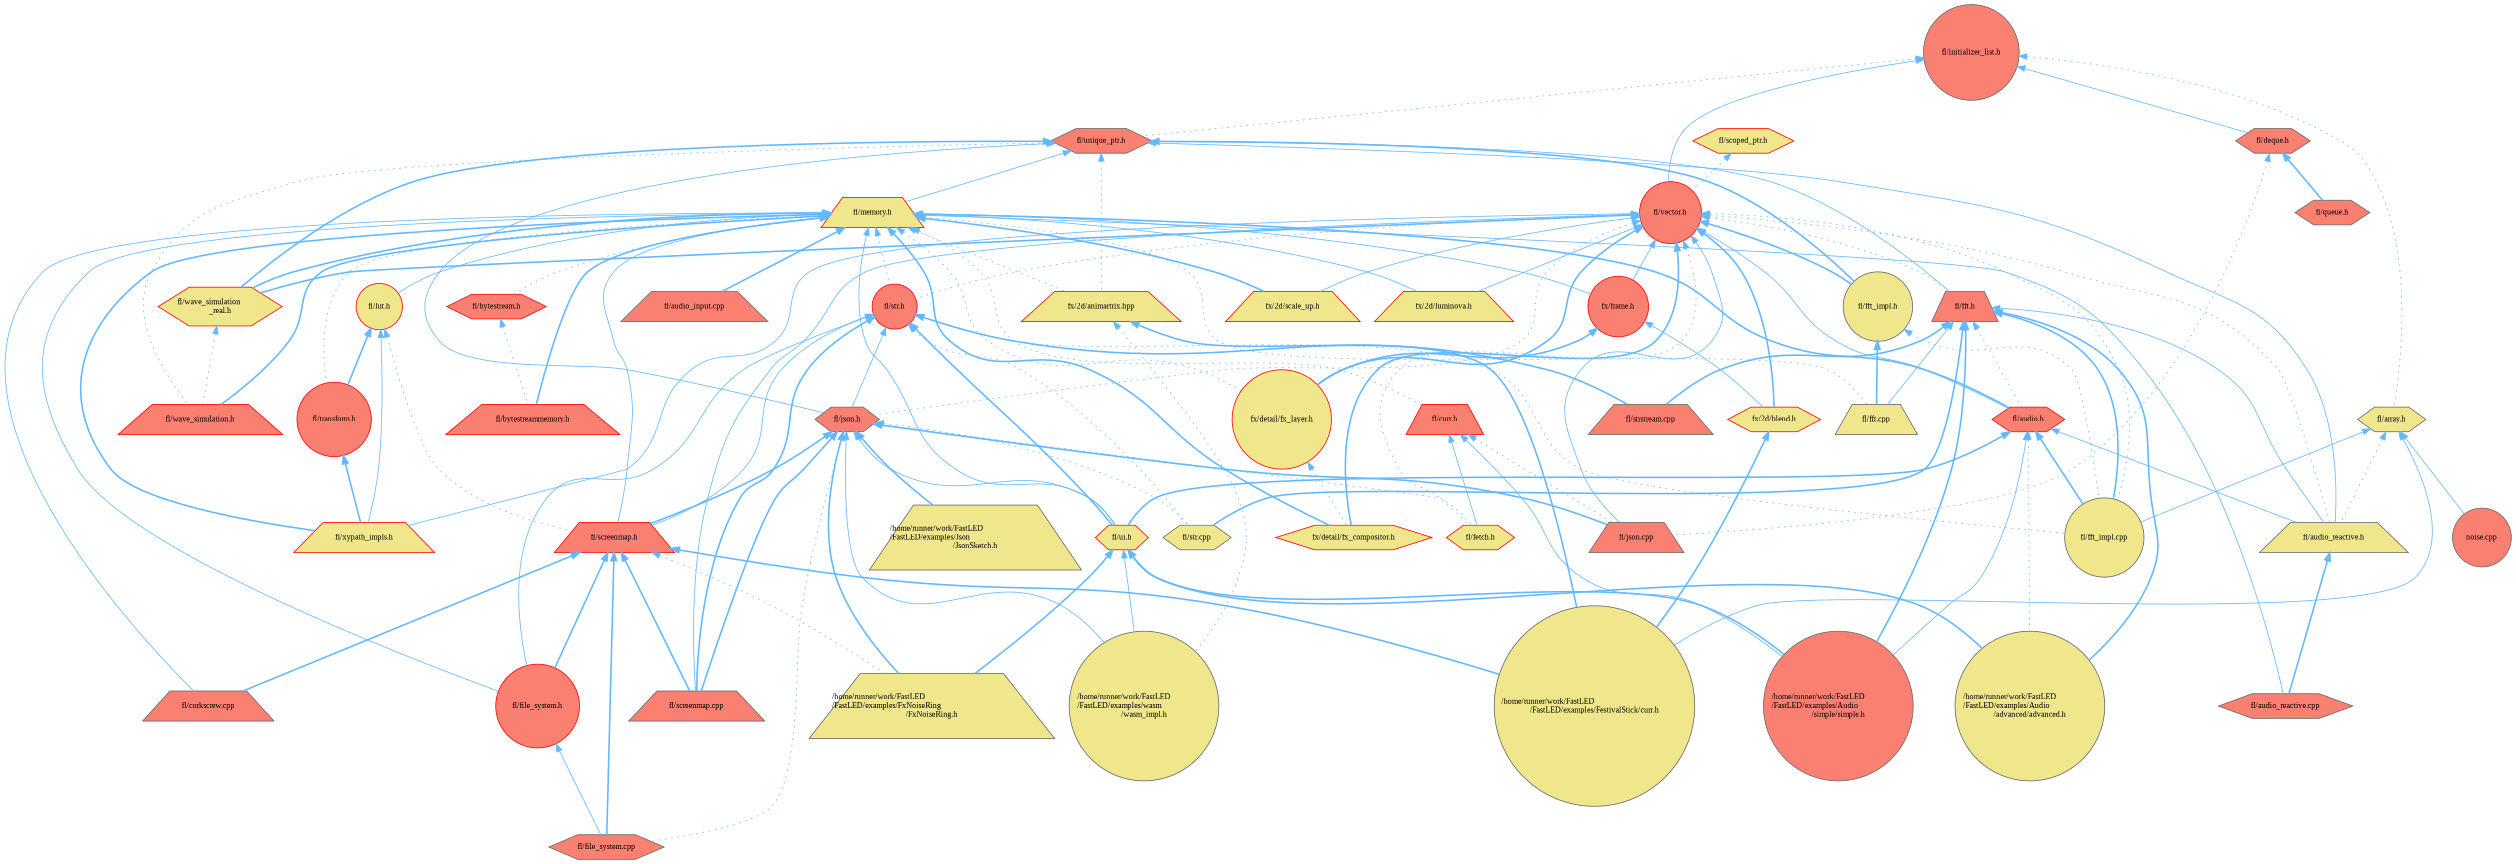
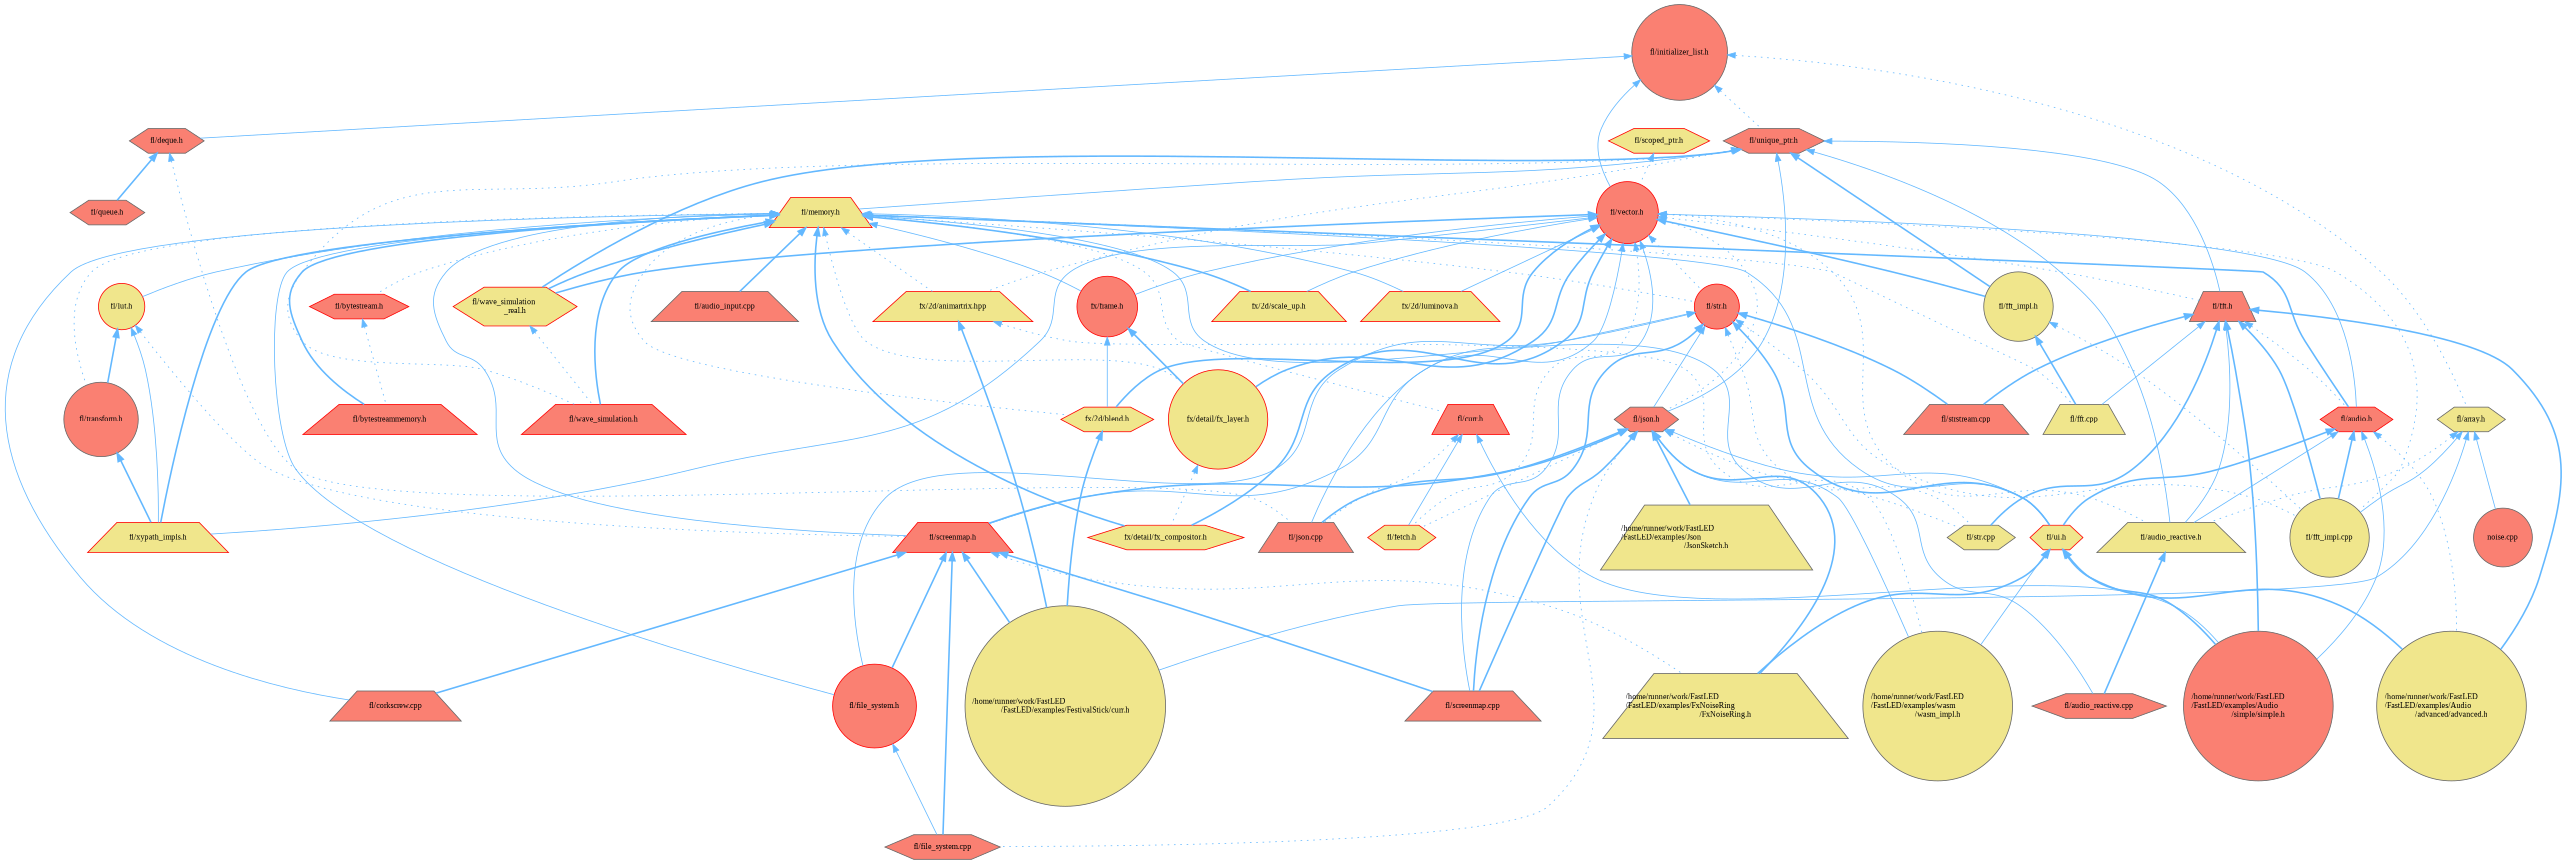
edge "fx/2d/blend.h" -> "fl/memory.h": added
node "fl/transform.h": color red -> grey40
